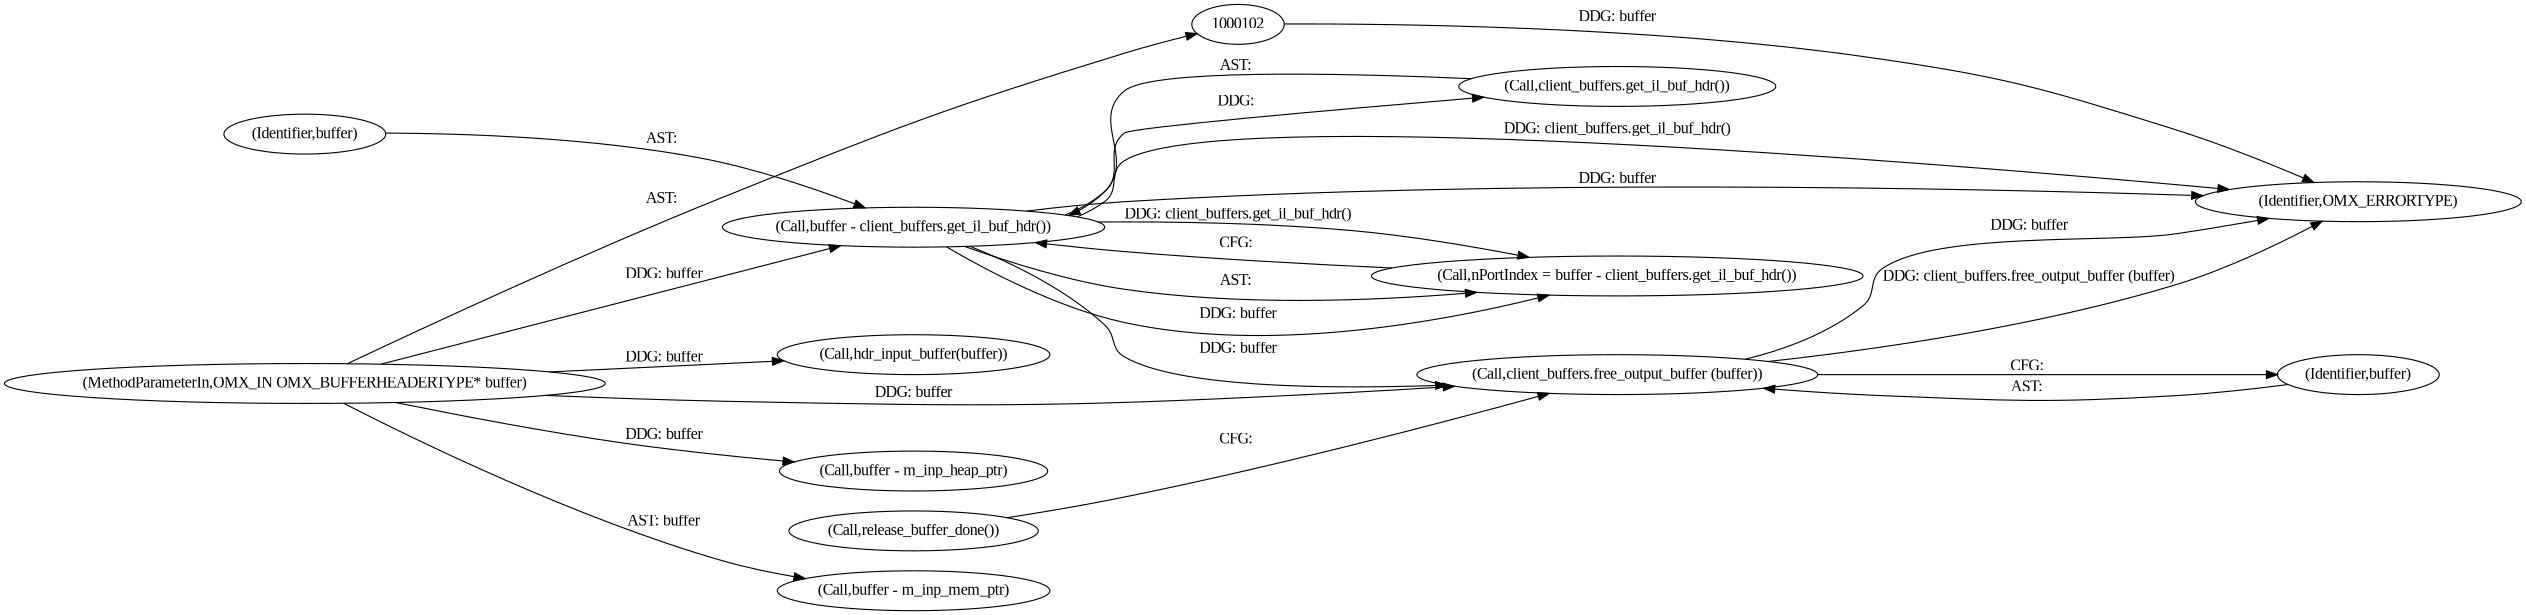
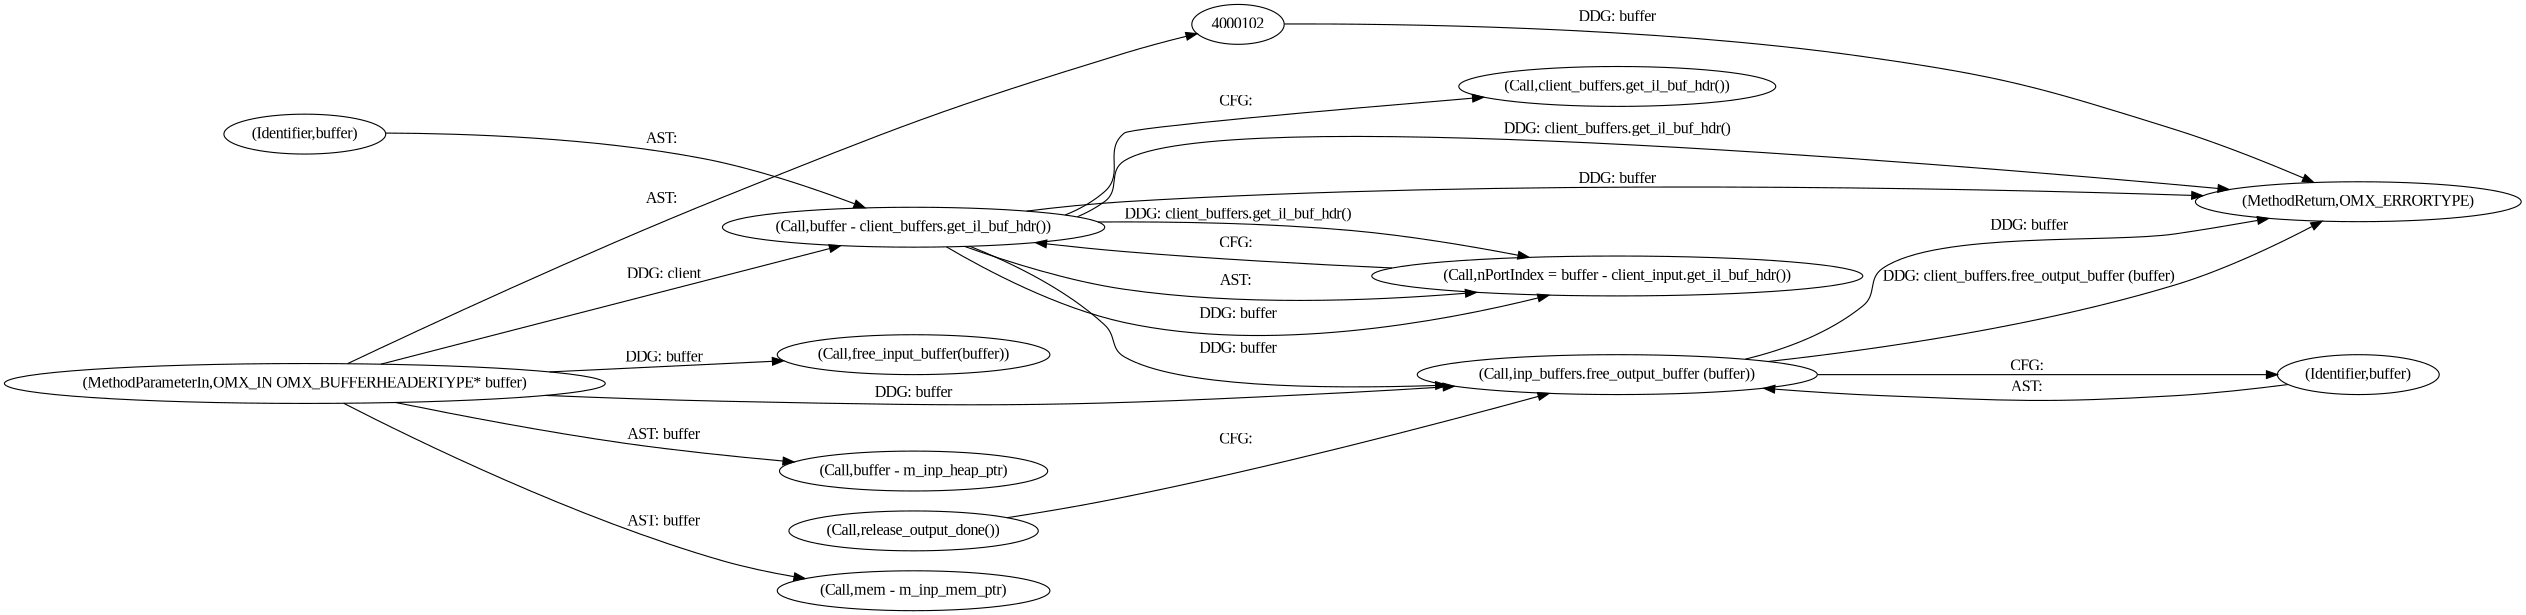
node "1000102": label "1000102" -> "4000102"
edge "(Call,client_buffers.get_il_buf_hdr())" -> "(Call,buffer - client_buffers.get_il_buf_hdr())": removed, label "AST:"
edge "(Call,buffer - client_buffers.get_il_buf_hdr())" -> "(Call,client_buffers.get_il_buf_hdr())": label "DDG: " -> "CFG: "
node "(Identifier,OMX_ERRORTYPE)": label "(Identifier,OMX_ERRORTYPE)" -> "(MethodReturn,OMX_ERRORTYPE)"
edge "(MethodParameterIn,OMX_IN OMX_BUFFERHEADERTYPE* buffer)" -> "(Call,buffer - client_buffers.get_il_buf_hdr())": label "DDG: buffer" -> "DDG: client"
node "(Call,nPortIndex = buffer - client_buffers.get_il_buf_hdr())": label "(Call,nPortIndex = buffer - client_buffers.get_il_buf_hdr())" -> "(Call,nPortIndex = buffer - client_input.get_il_buf_hdr())"
node "(Call,hdr_input_buffer(buffer))": label "(Call,hdr_input_buffer(buffer))" -> "(Call,free_input_buffer(buffer))"
node "(Call,client_buffers.free_output_buffer (buffer))": label "(Call,client_buffers.free_output_buffer (buffer))" -> "(Call,inp_buffers.free_output_buffer (buffer))"
edge "(MethodParameterIn,OMX_IN OMX_BUFFERHEADERTYPE* buffer)" -> "(Call,buffer - m_inp_heap_ptr)": label "DDG: buffer" -> "AST: buffer"
node "(Call,release_buffer_done())": label "(Call,release_buffer_done())" -> "(Call,release_output_done())"
node "(Call,buffer - m_inp_mem_ptr)": label "(Call,buffer - m_inp_mem_ptr)" -> "(Call,mem - m_inp_mem_ptr)"
